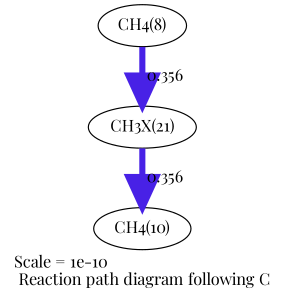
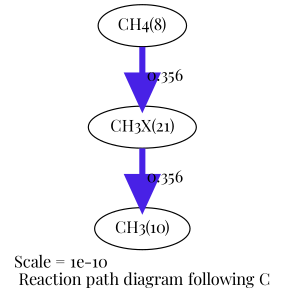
node "CH4(10)": label "CH4(10)" -> "CH3(10)"
